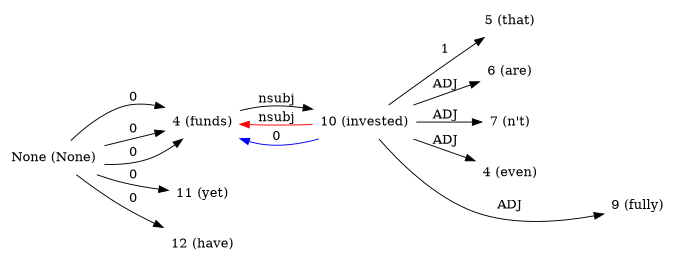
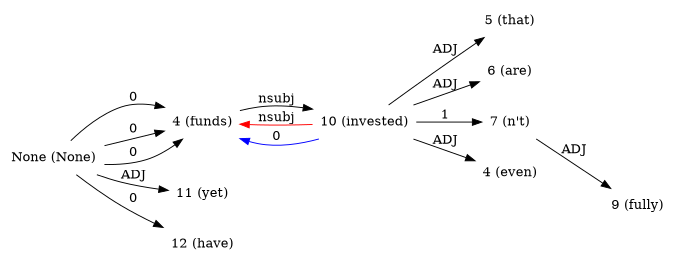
edge "10 (invested)" -> "5 (that)": label "1" -> "ADJ"
edge "10 (invested)" -> "7 (n't)": label "ADJ" -> "1"
edge "None (None)" -> "11 (yet)": label "0" -> "ADJ"
edge "10 (invested)" -> "9 (fully)": now "7 (n't)" -> "9 (fully)"
